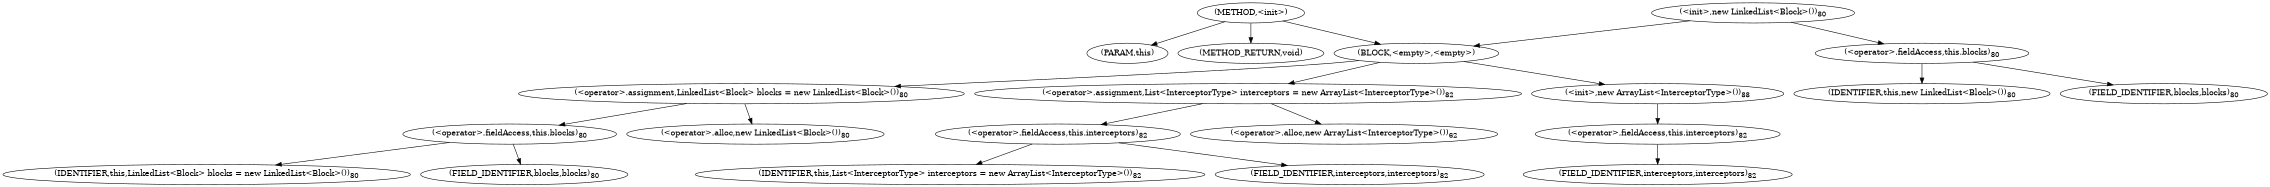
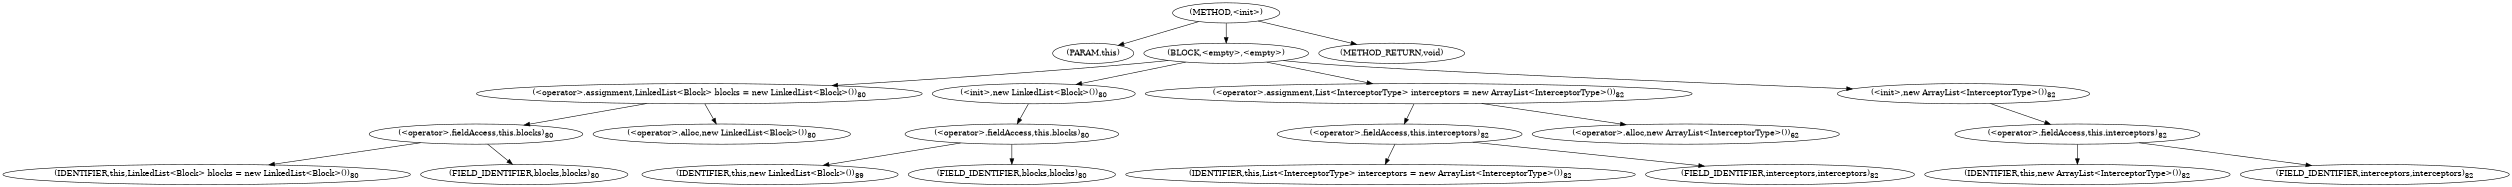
edge "(<init>,new LinkedList<Block>())" -> "(BLOCK,<empty>,<empty>)": reversed
node "(<init>,new ArrayList<InterceptorType>())": text "88" -> "82"
node "(IDENTIFIER,this,new LinkedList<Block>())": text "80" -> "89"
node "(IDENTIFIER,this,new ArrayList<InterceptorType>())": added
